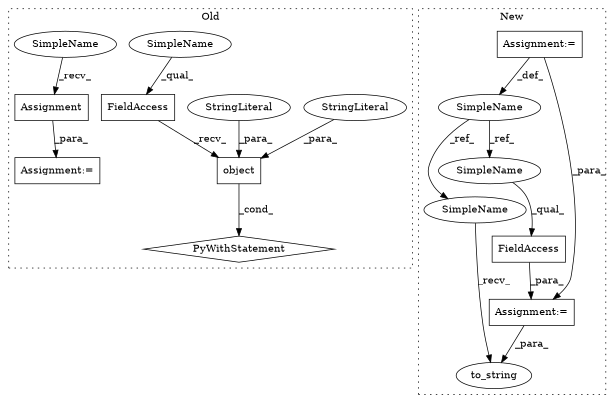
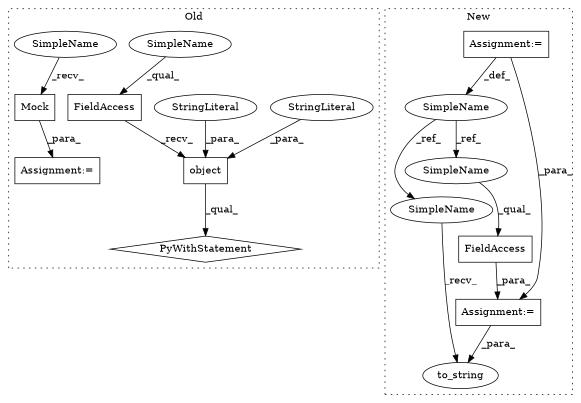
node "Assignment": label "Assignment" -> "Mock"
edge "object" -> "PyWithStatement": label "_cond_" -> "_qual_"
